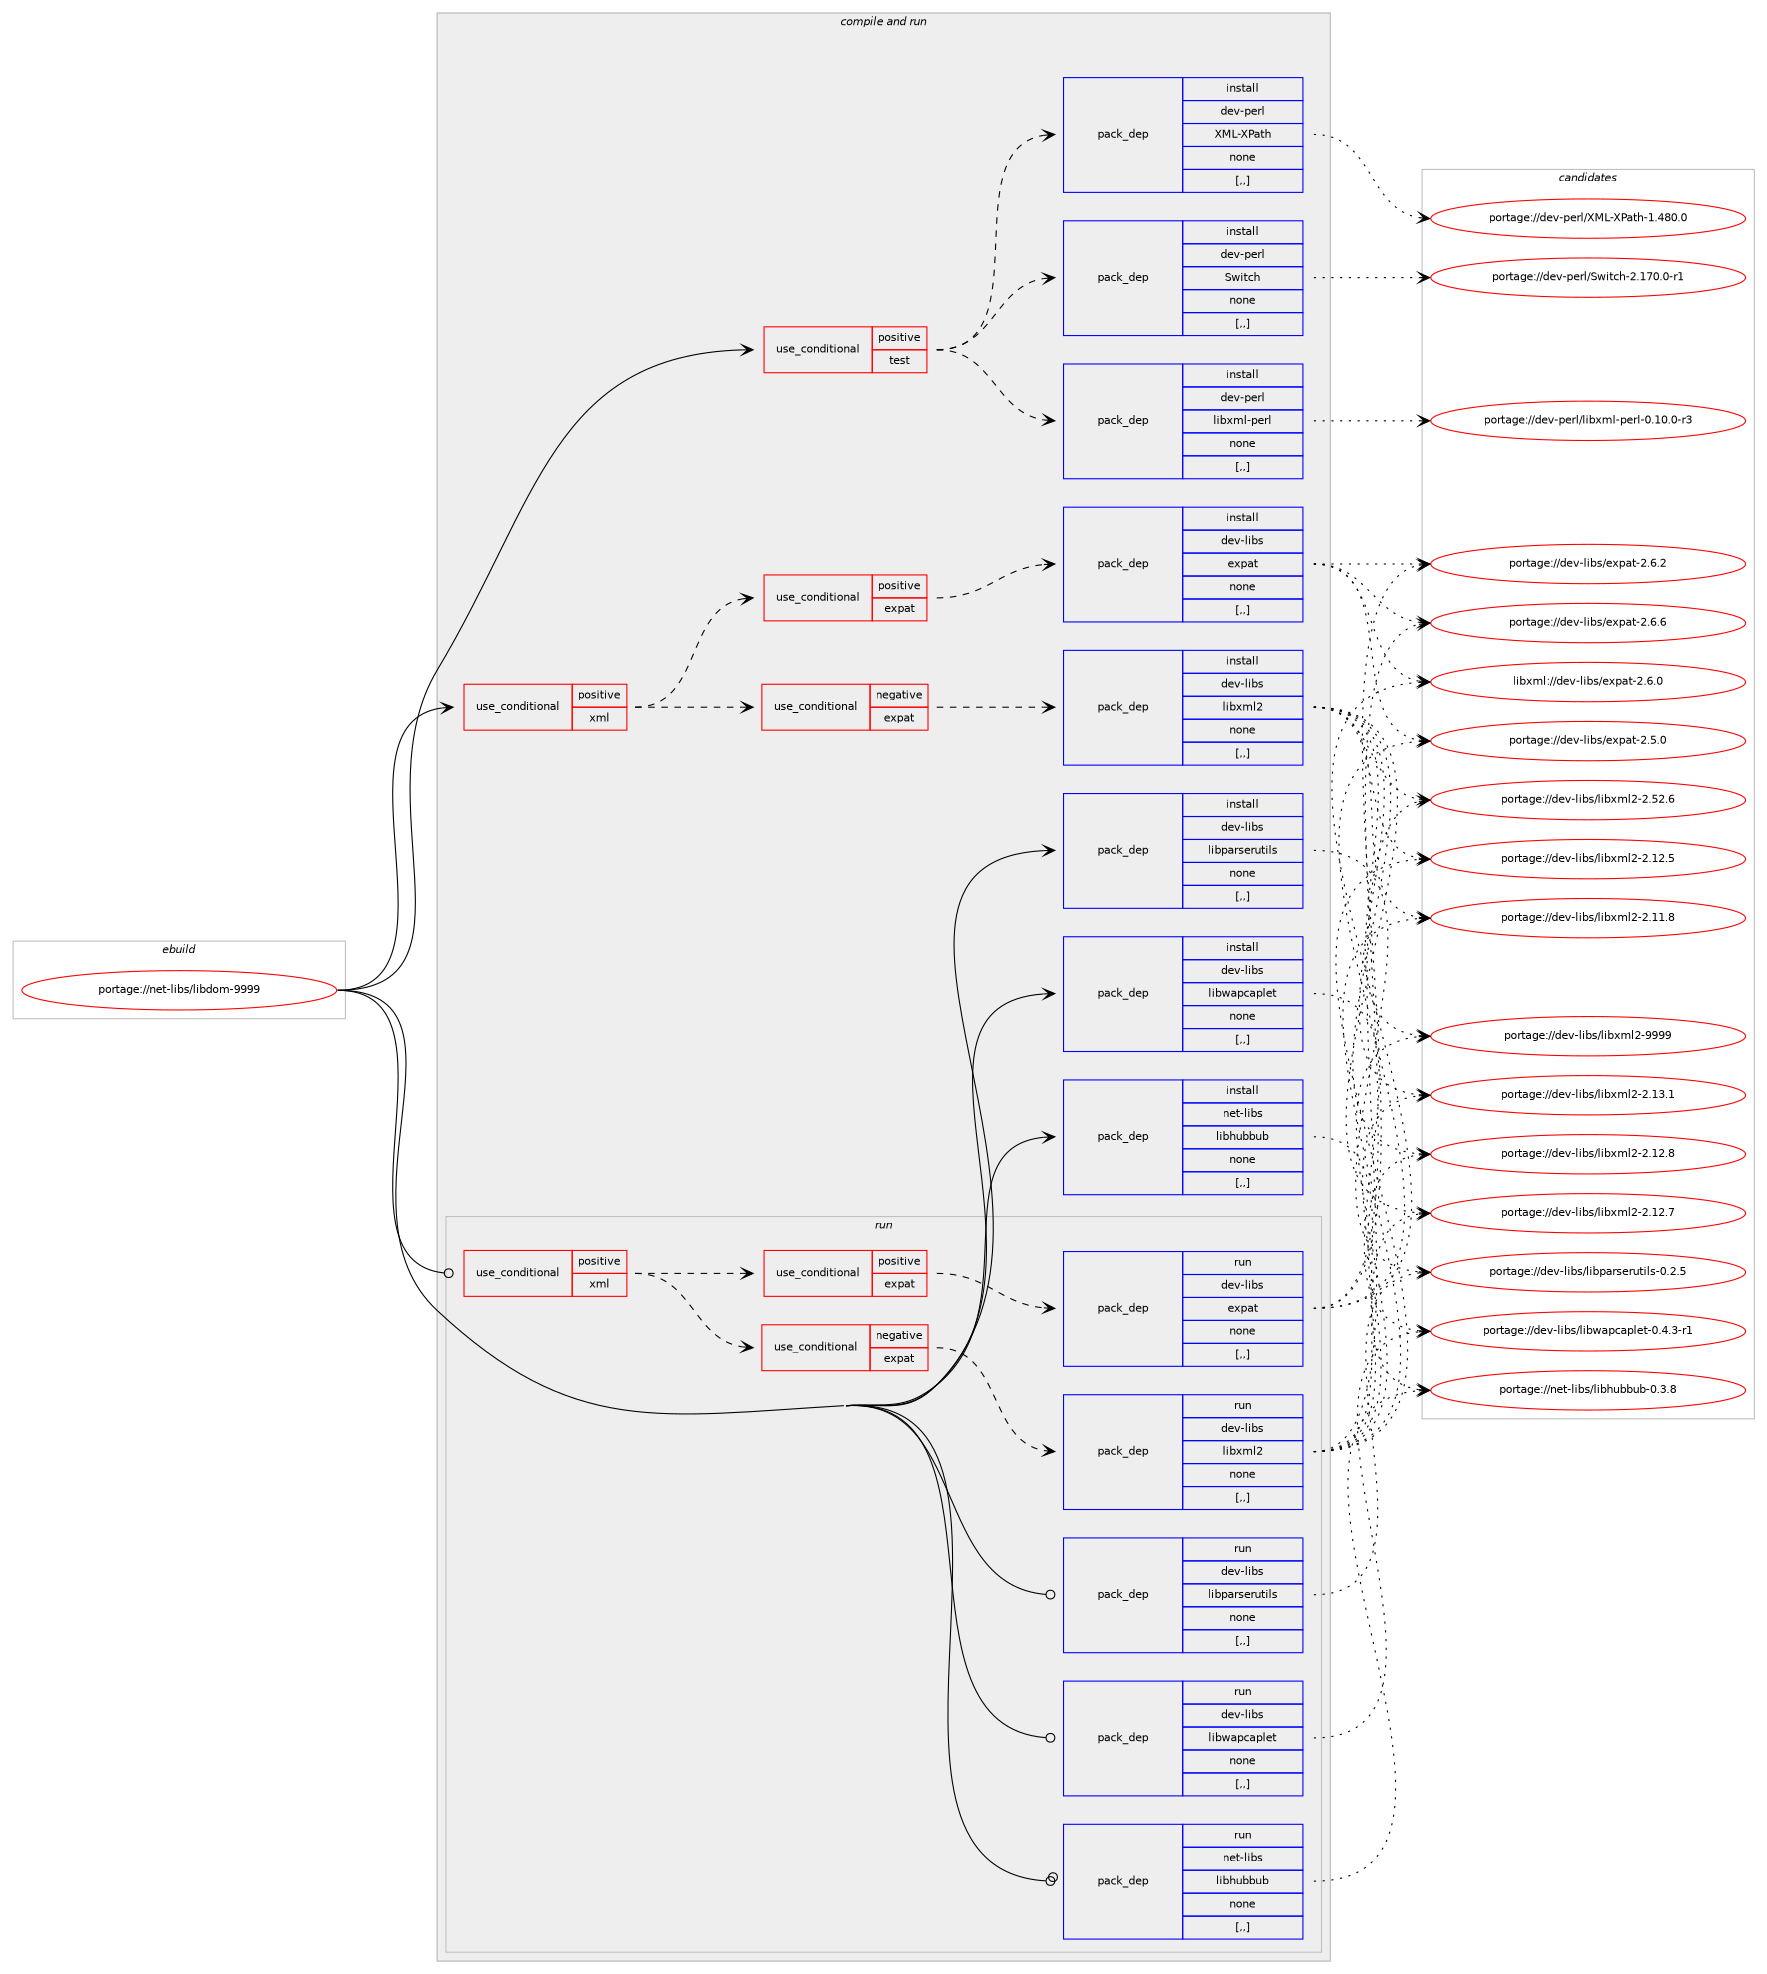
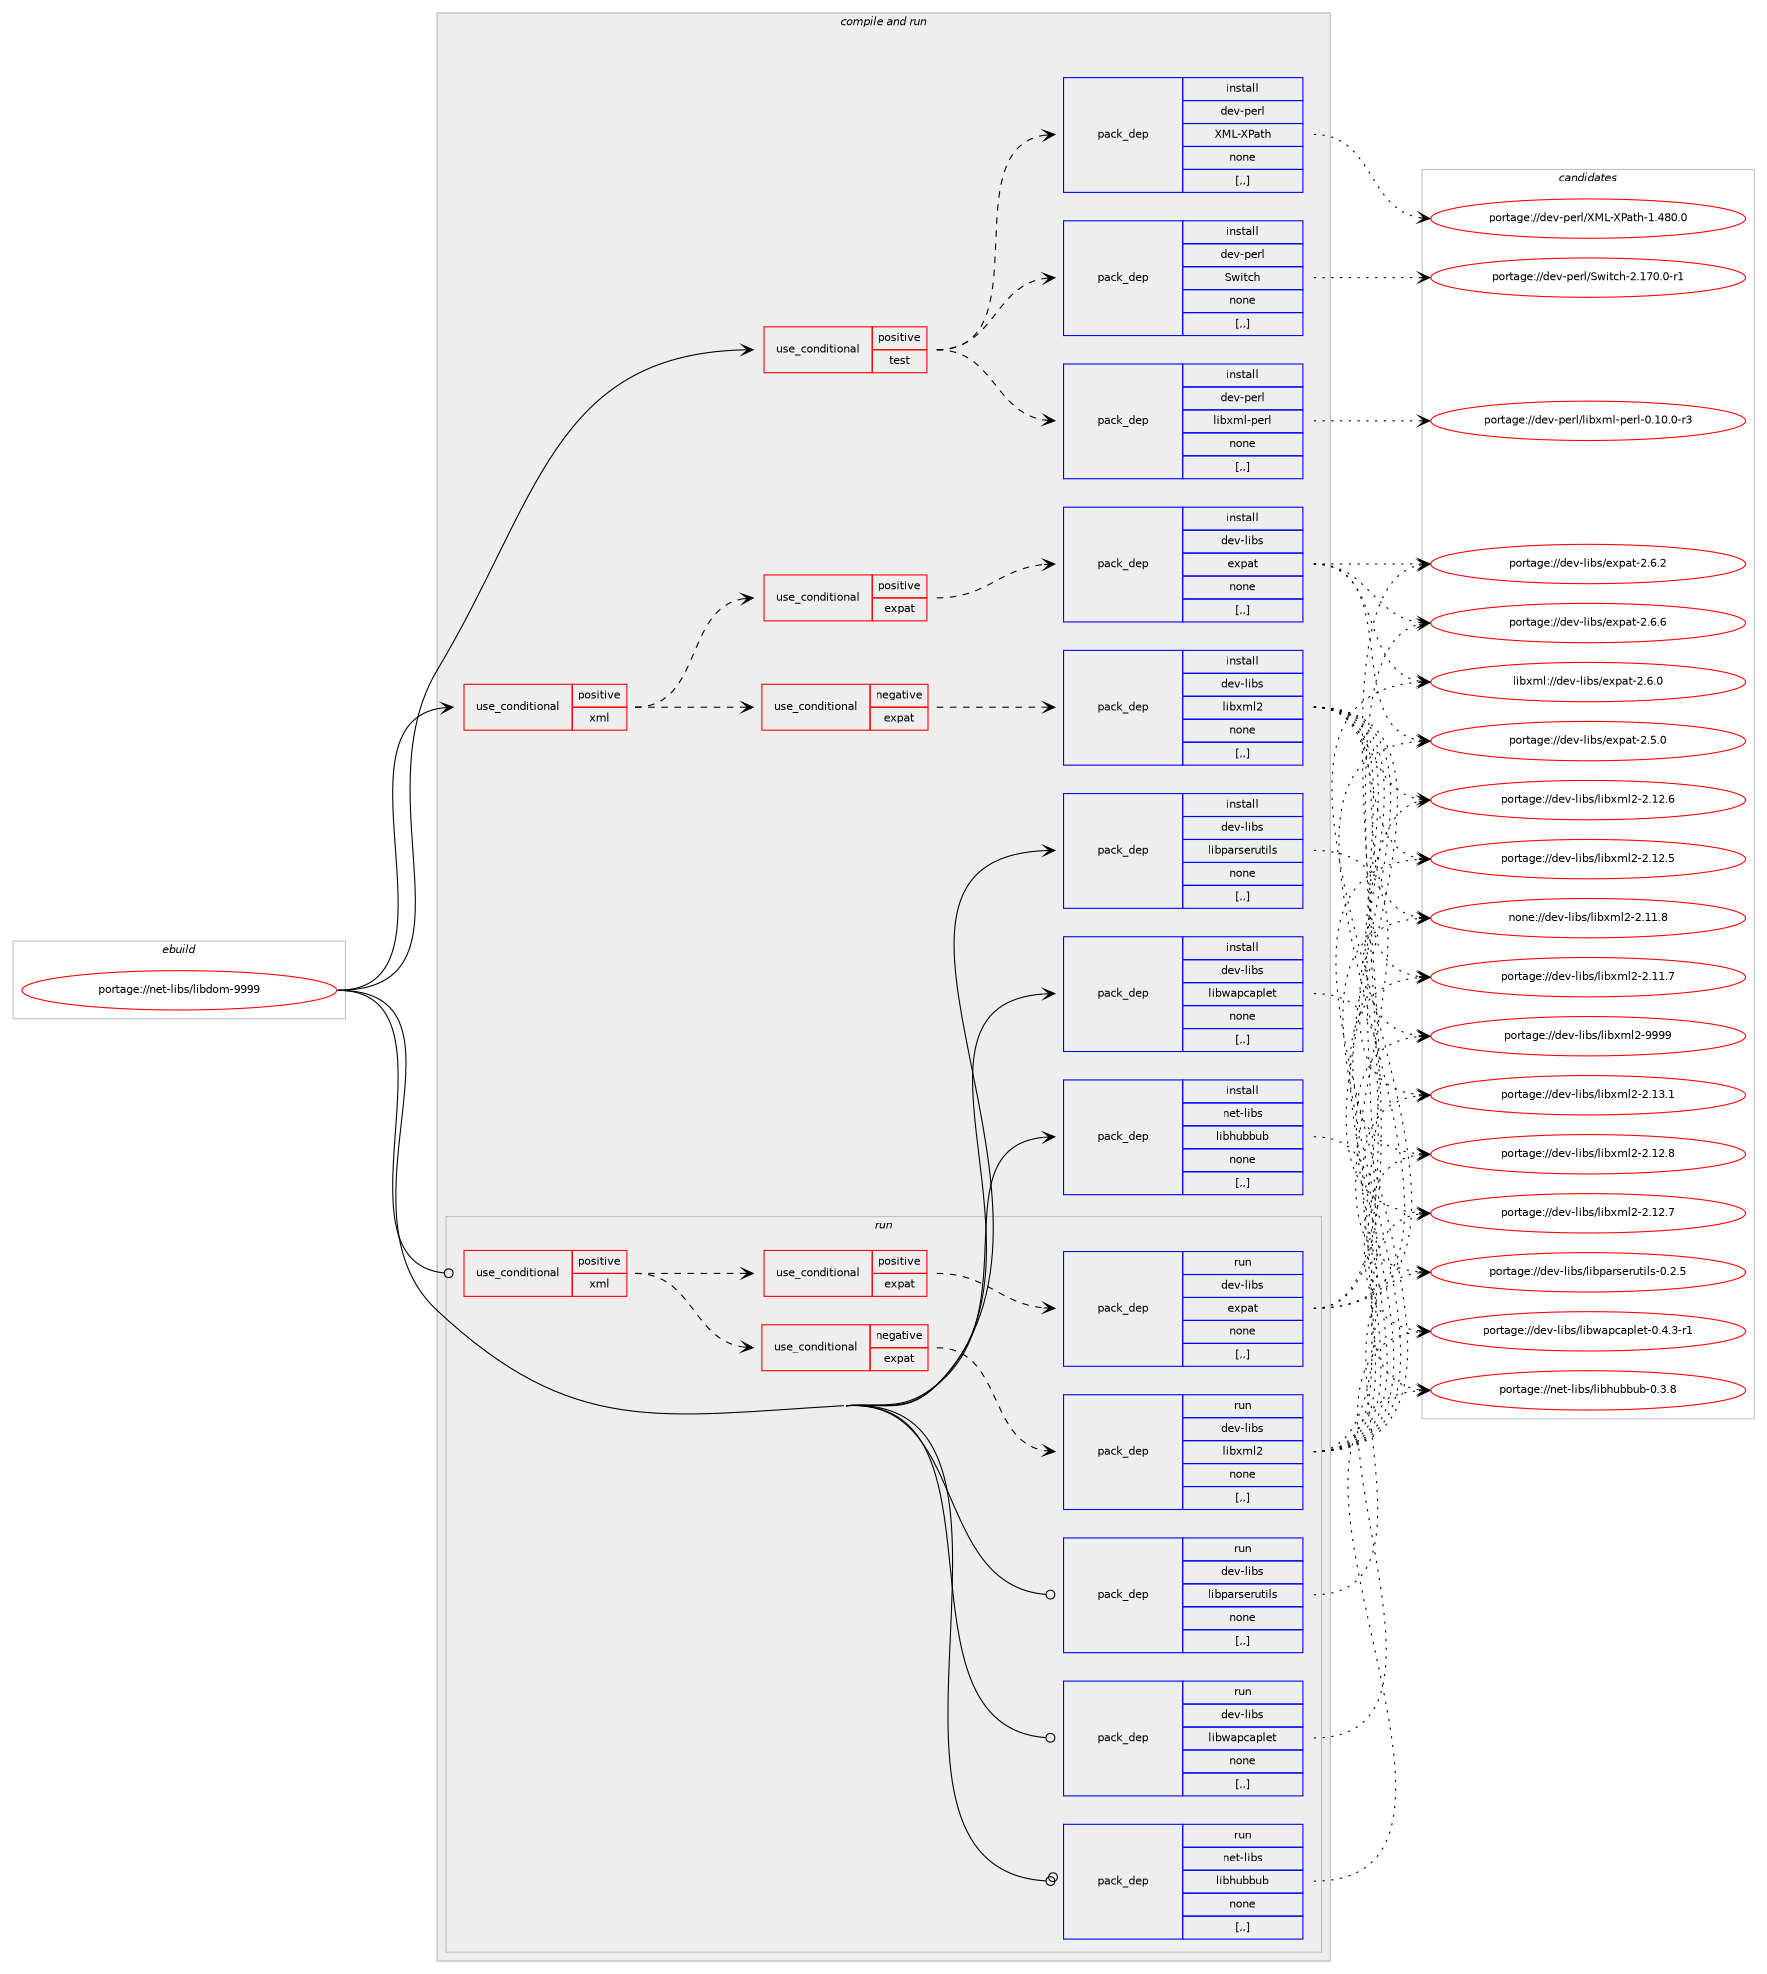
node "portage://dev-libs/libxml2-2.52.6": label "portage://dev-libs/libxml2-2.52.6" -> "portage://dev-libs/libxml2-2.12.6"
node "portage://dev-libs/libxml2-2.11.8": label "portage://dev-libs/libxml2-2.11.8" -> "none://dev-libs/libxml2-2.11.8"
node "portage://dev-libs/libxml2-2.11.7": added
